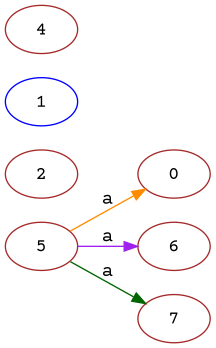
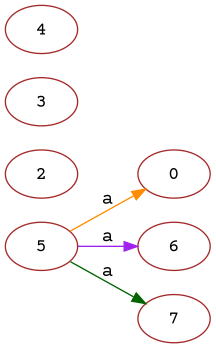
node "3": added
node "1": removed
